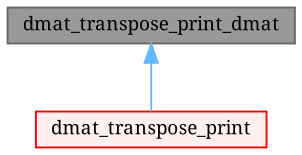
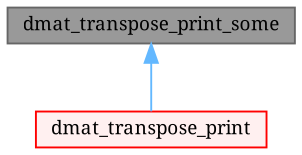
node "dmat_transpose_print_dmat": label "dmat_transpose_print_dmat" -> "dmat_transpose_print_some"
